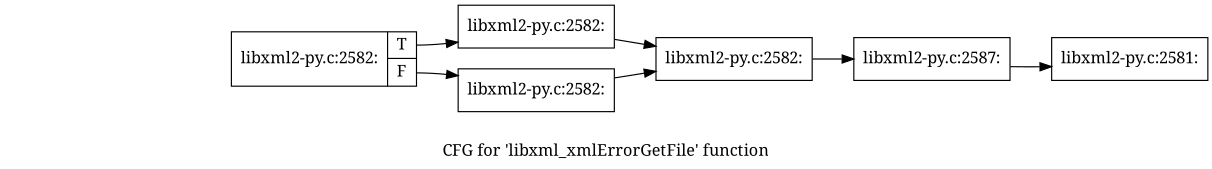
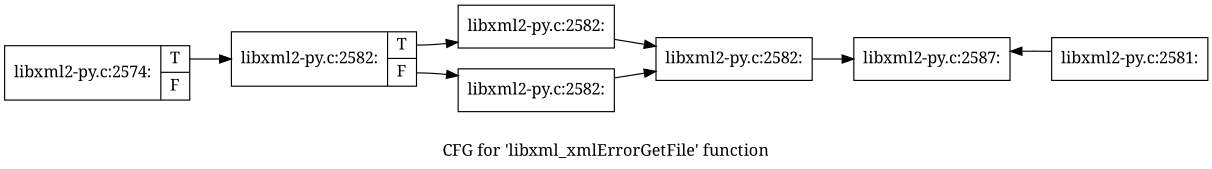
edge "libxml2-py.c:2587:" -> "libxml2-py.c:2581:": reversed
node "libxml2-py.c:2574:": added
